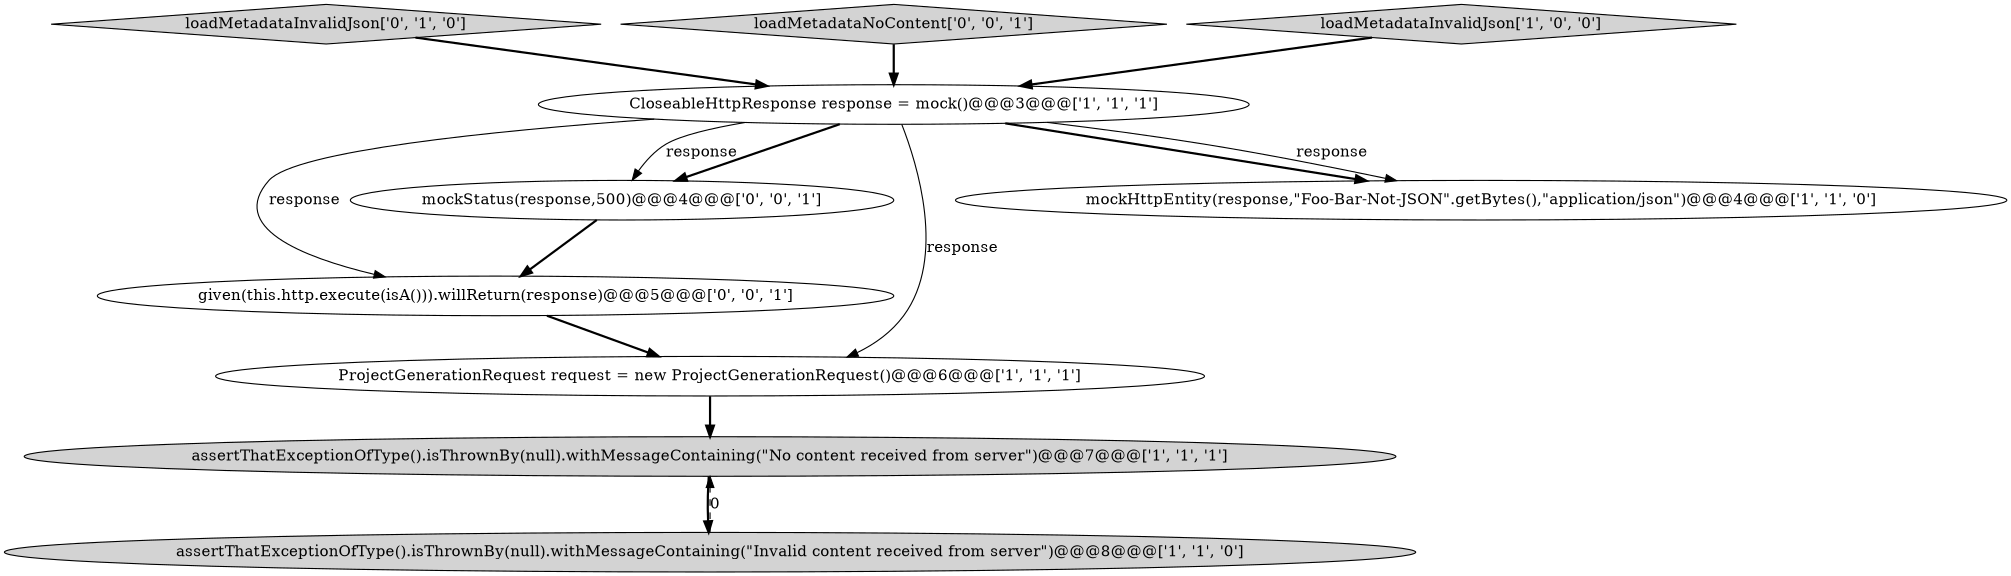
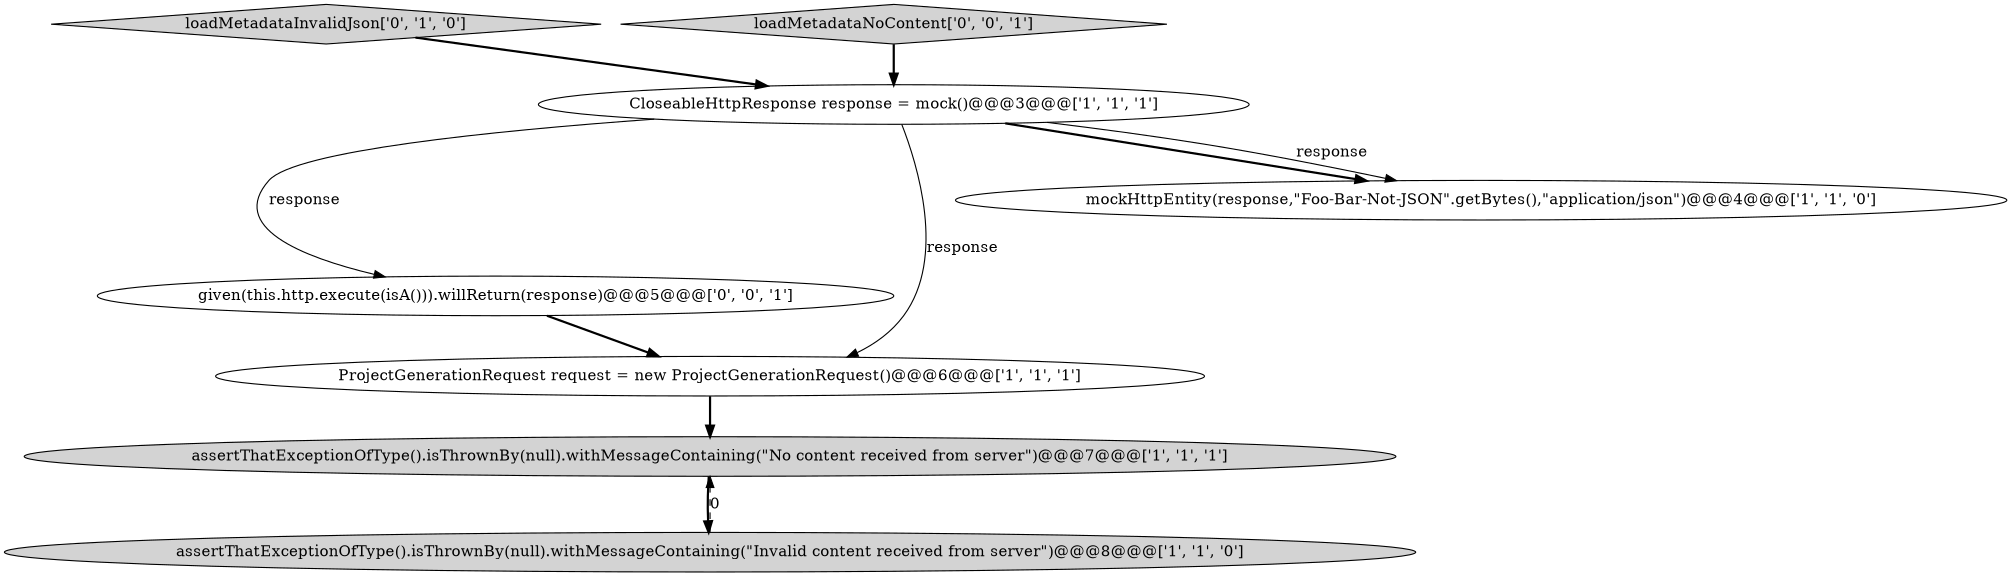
node "loadMetadataInvalidJson['1', '0', '0']": removed
node "mockStatus(response,500)@@@4@@@['0', '0', '1']": removed
